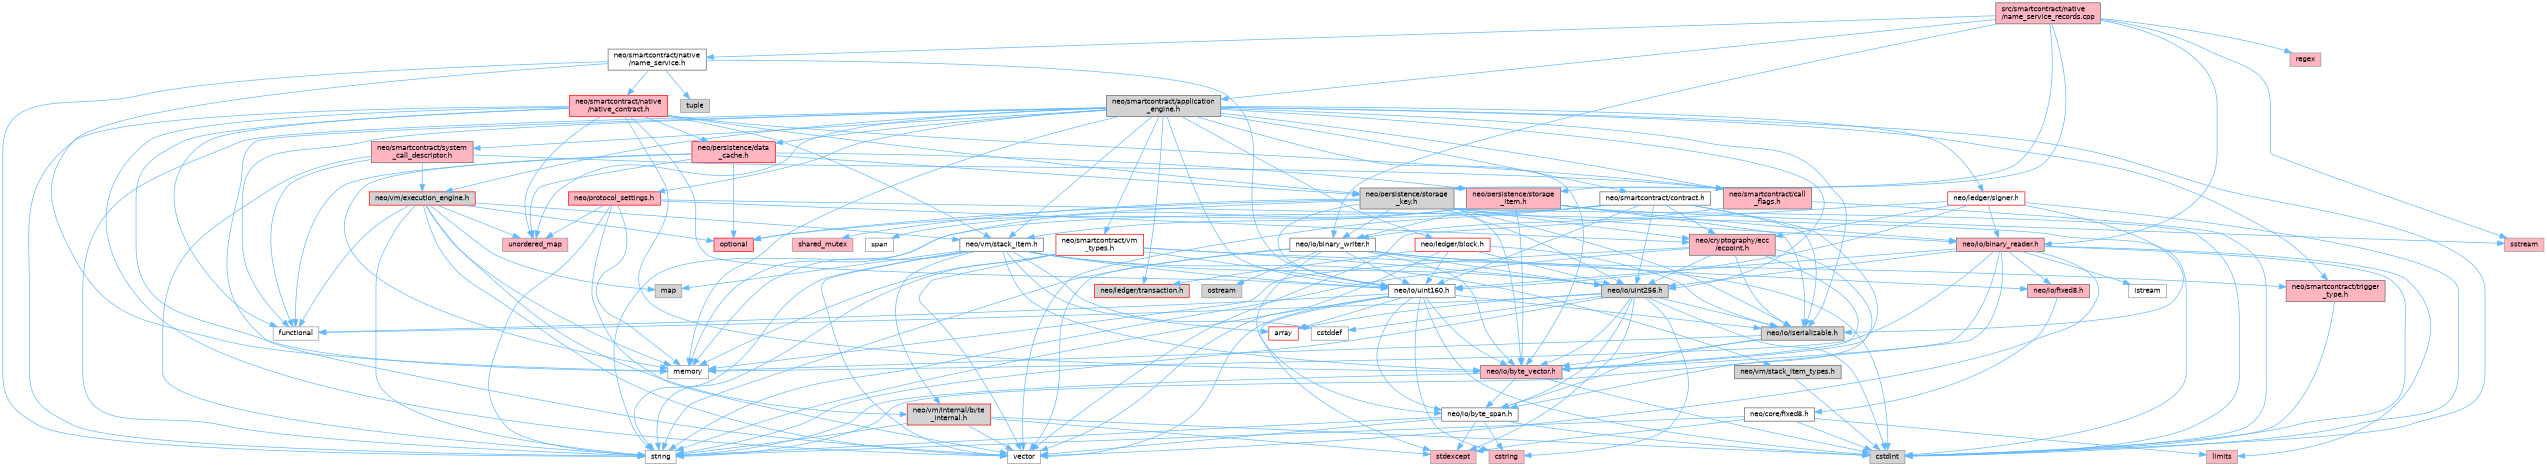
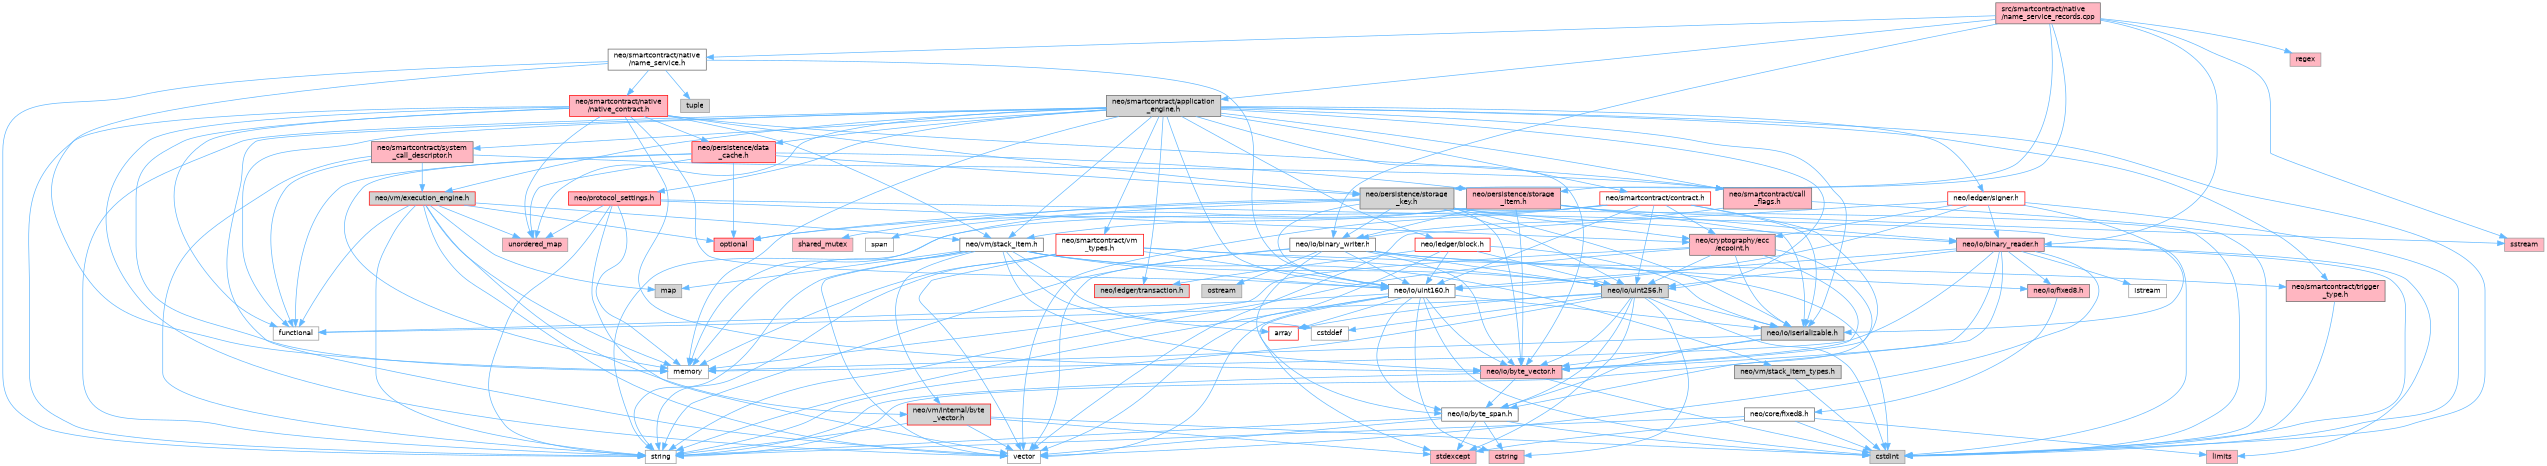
node "neo/smartcontract/contract.h": color grey40 -> red
node "neo/vm/internal/byte _internal.h": label "neo/vm/internal/byte _internal.h" -> "neo/vm/internal/byte _vector.h"
